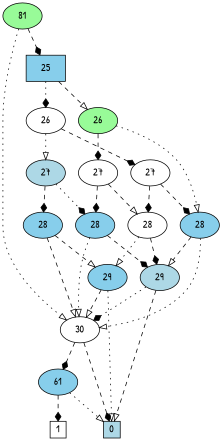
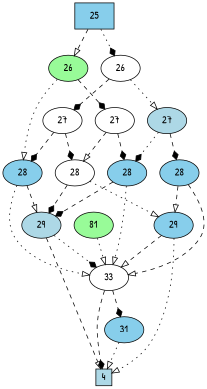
edge "81" -> "25": removed
node "30": label "30" -> "33"
node "61": label "61" -> "31"
node "1": removed
node "0": label "0" -> "4"
